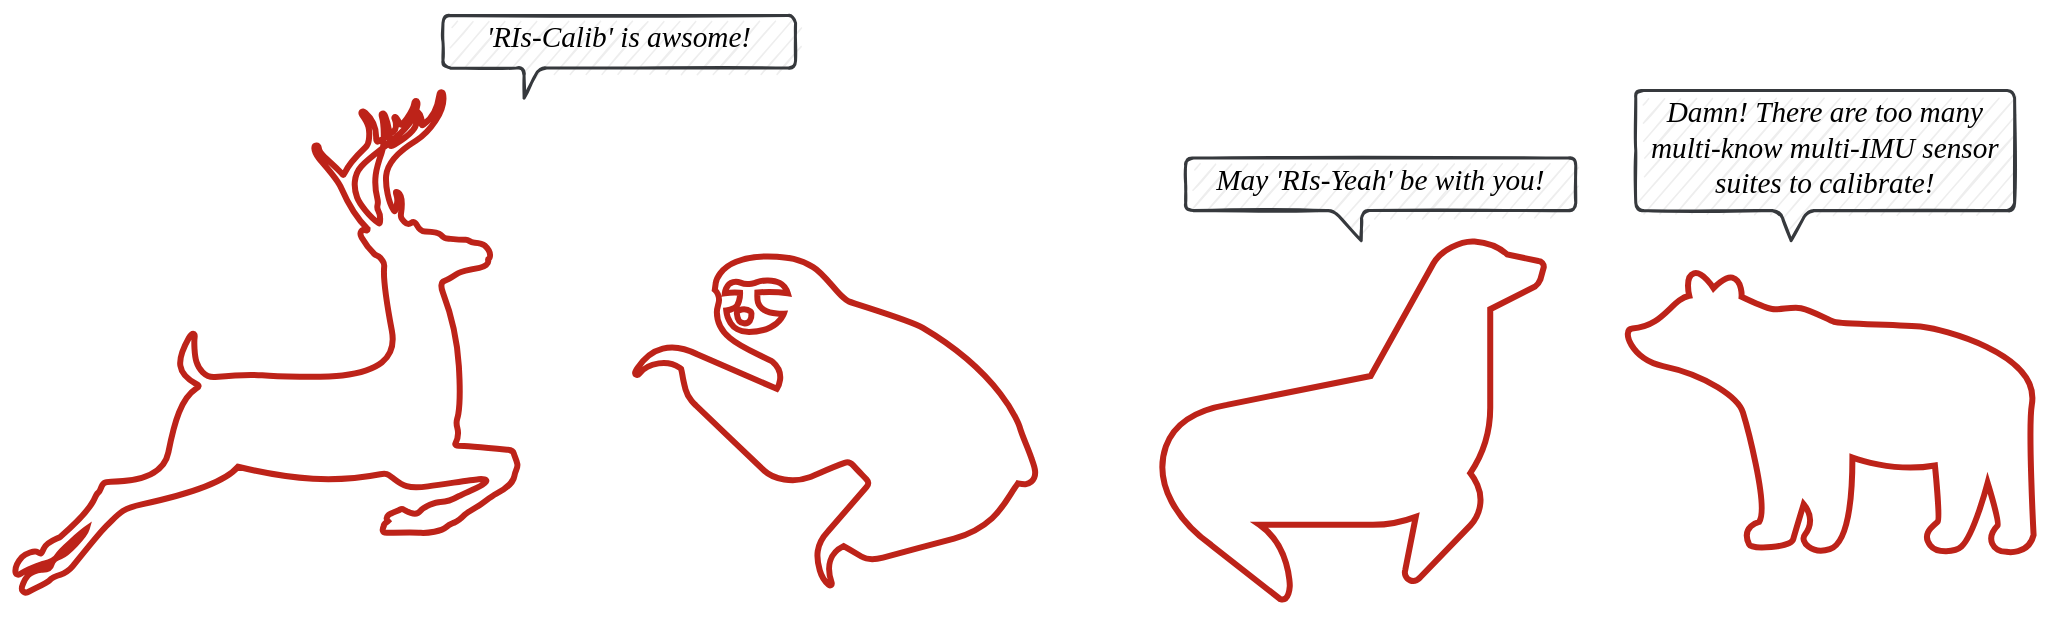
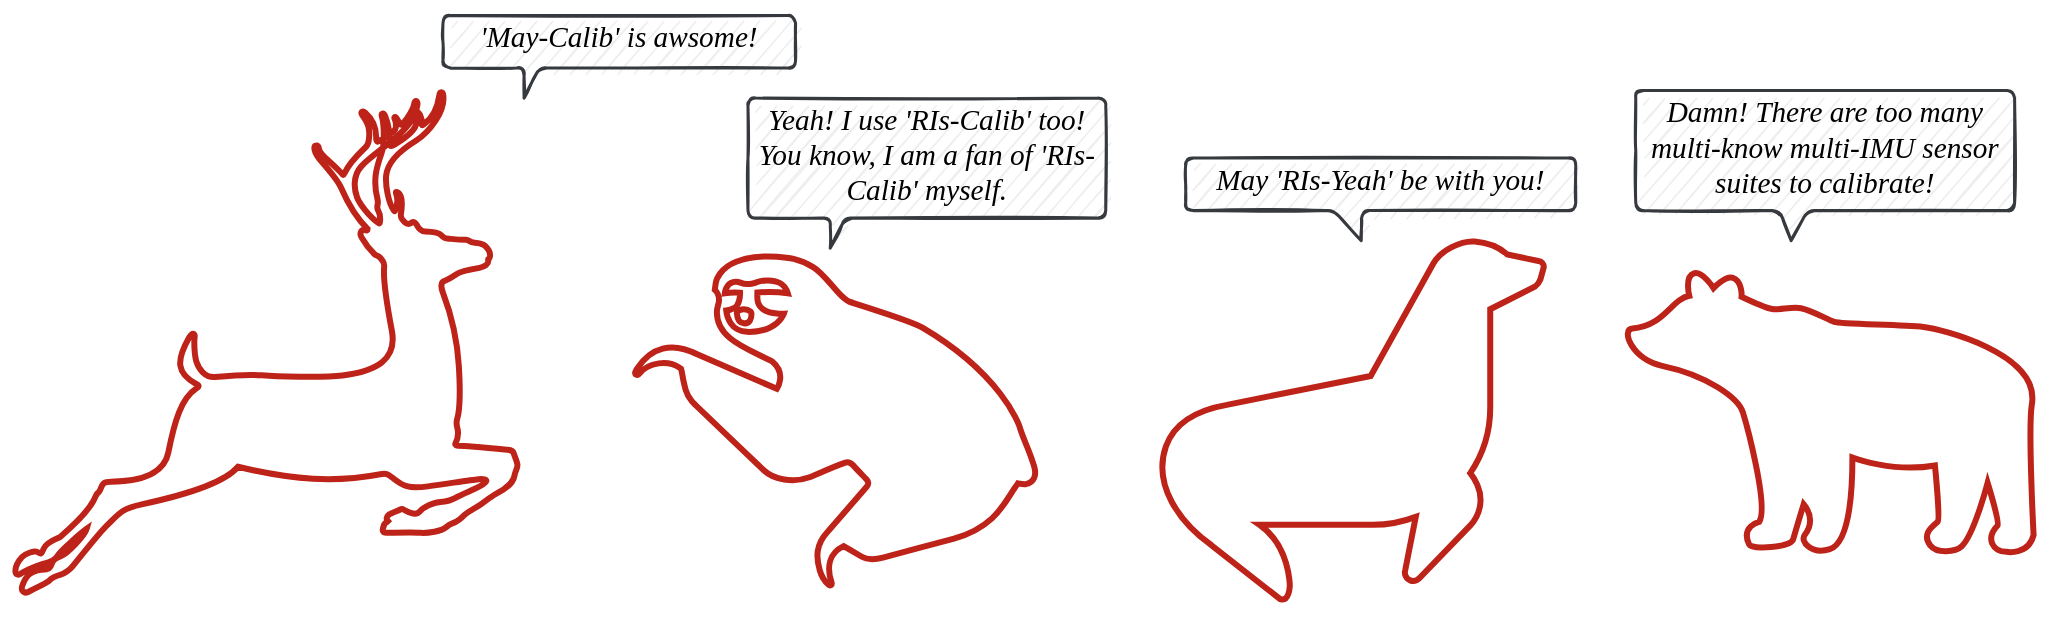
node "'RIs-Calib' is awsome!": label "'RIs-Calib' is awsome!" -> "'May-Calib' is awsome!"
node "Yeah! I use 'RIs-Calib' too! You know, I am a fan of 'RIs-Calib' myself.": added
